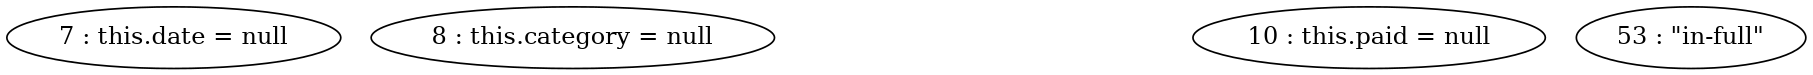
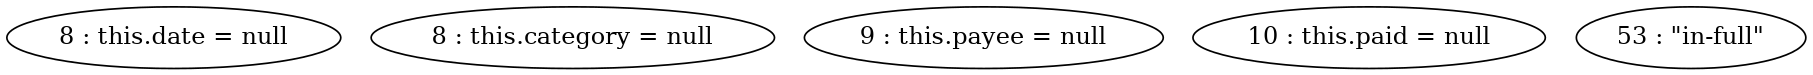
node "7 : this.date = null": label "7 : this.date = null" -> "8 : this.date = null"
node "9 : this.payee = null": added
